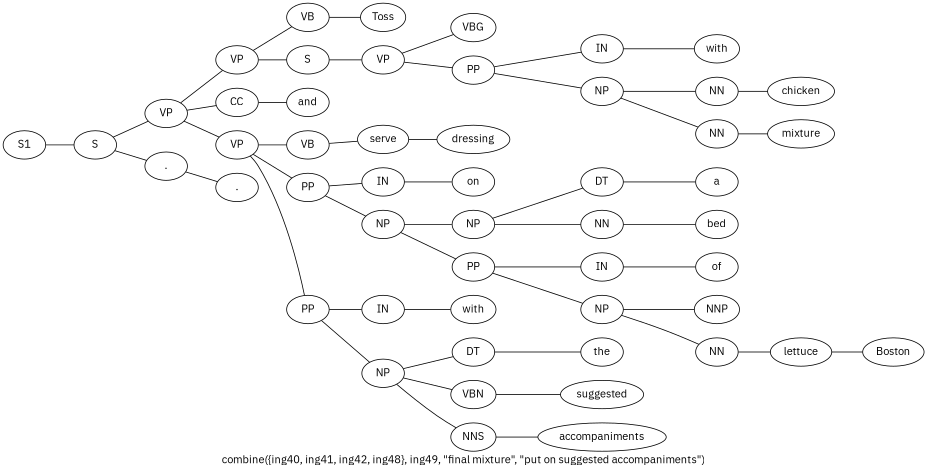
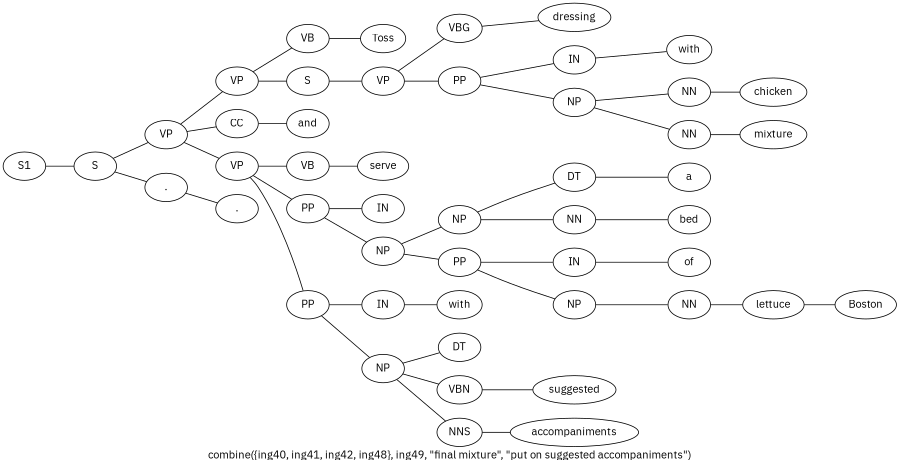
edge "serve" -- "dressing": now "VBG" -- "dressing"
node "on": removed
node "NNP": removed
node "the": removed
